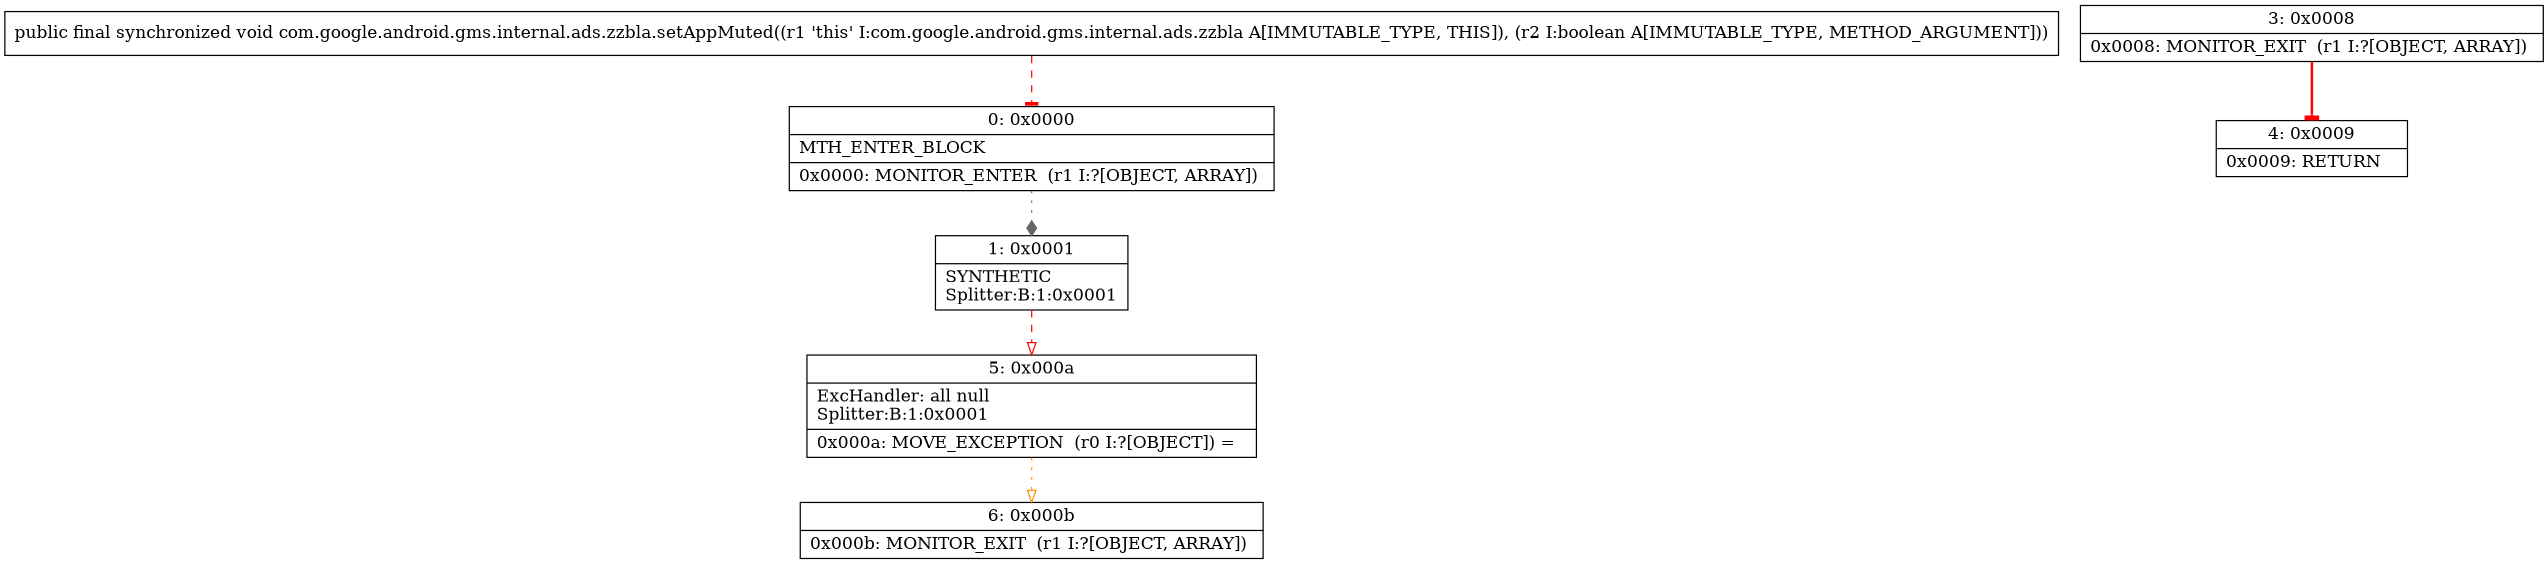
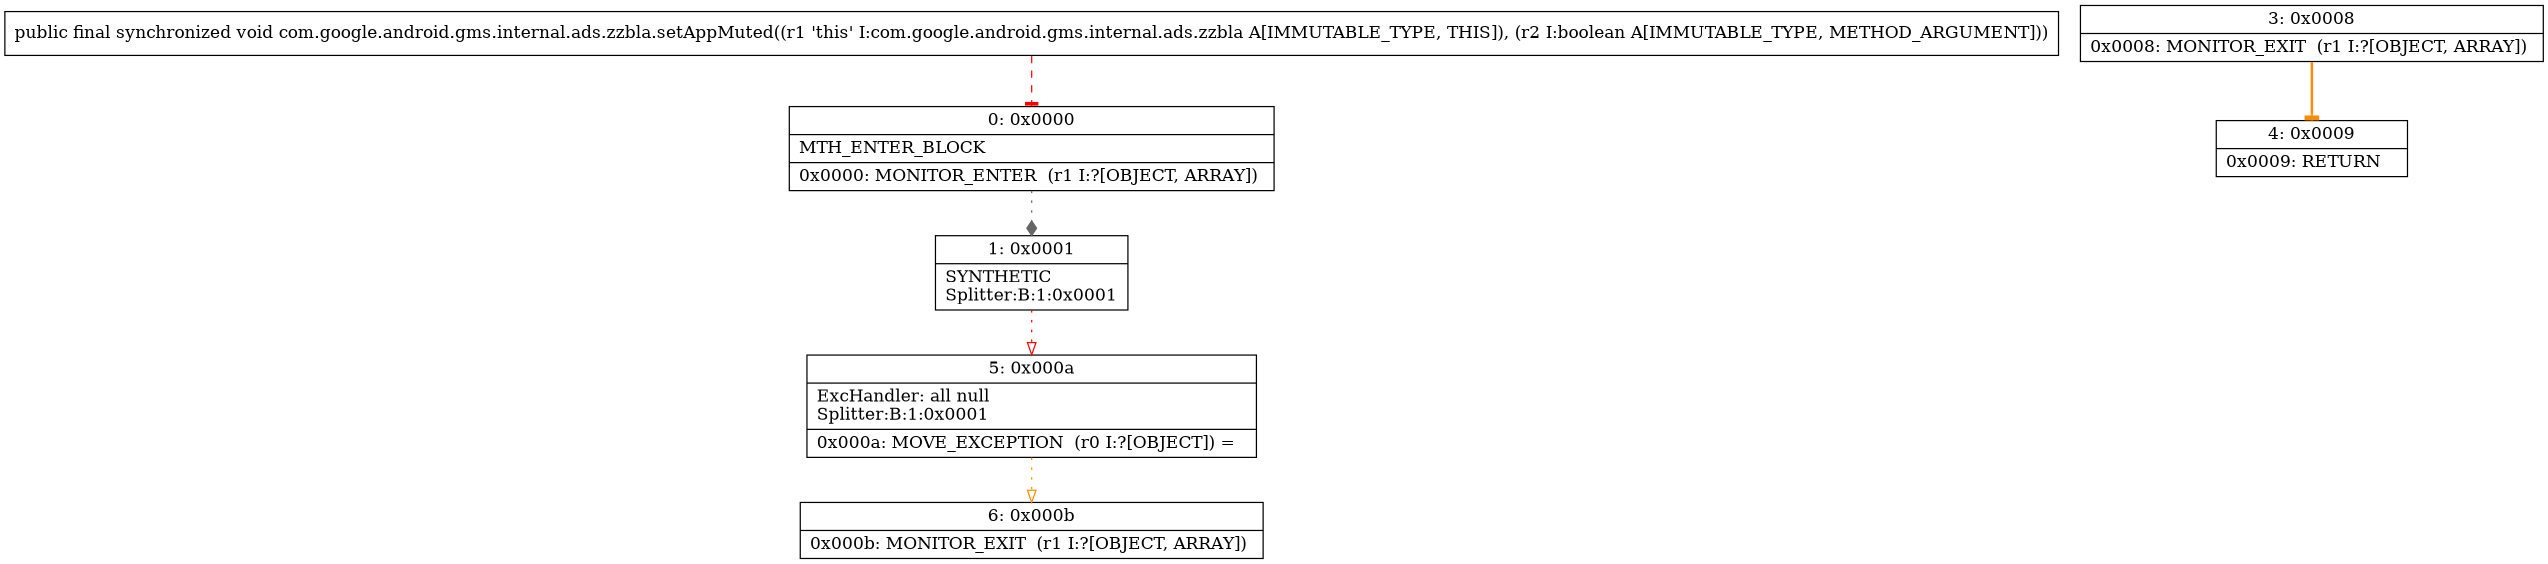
edge "3: 0x0008" -> "4: 0x0009": color red -> darkorange
edge "1: 0x0001" -> "5: 0x000a": style dashed -> dotted
